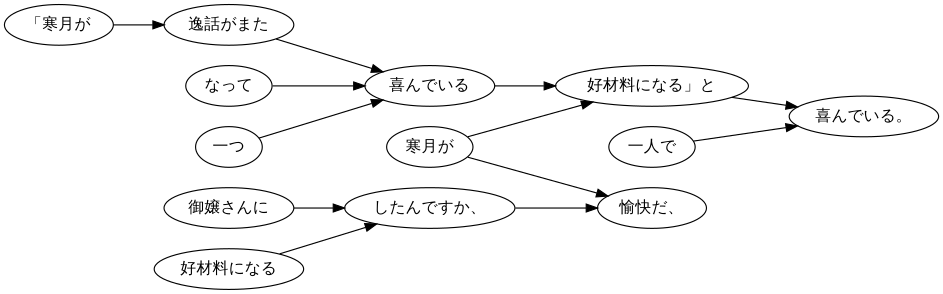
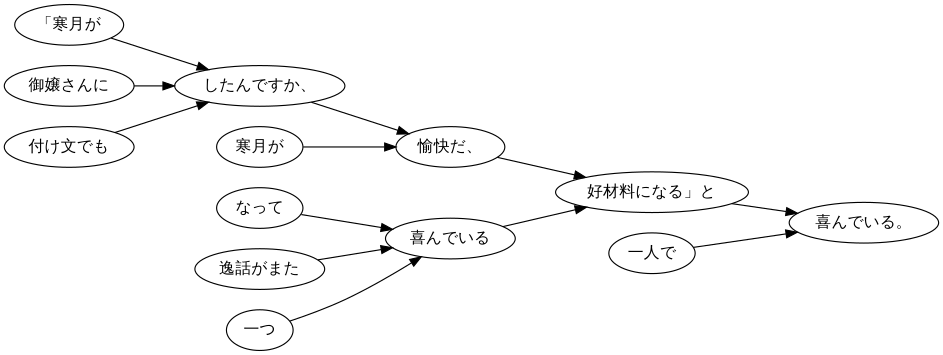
edge "「寒月が" -> "逸話がまた": now "「寒月が" -> "したんですか、"
edge "寒月が" -> "好材料になる」と": now "愉快だ、" -> "好材料になる」と"
node "好材料になる": label "好材料になる" -> "付け文でも"
